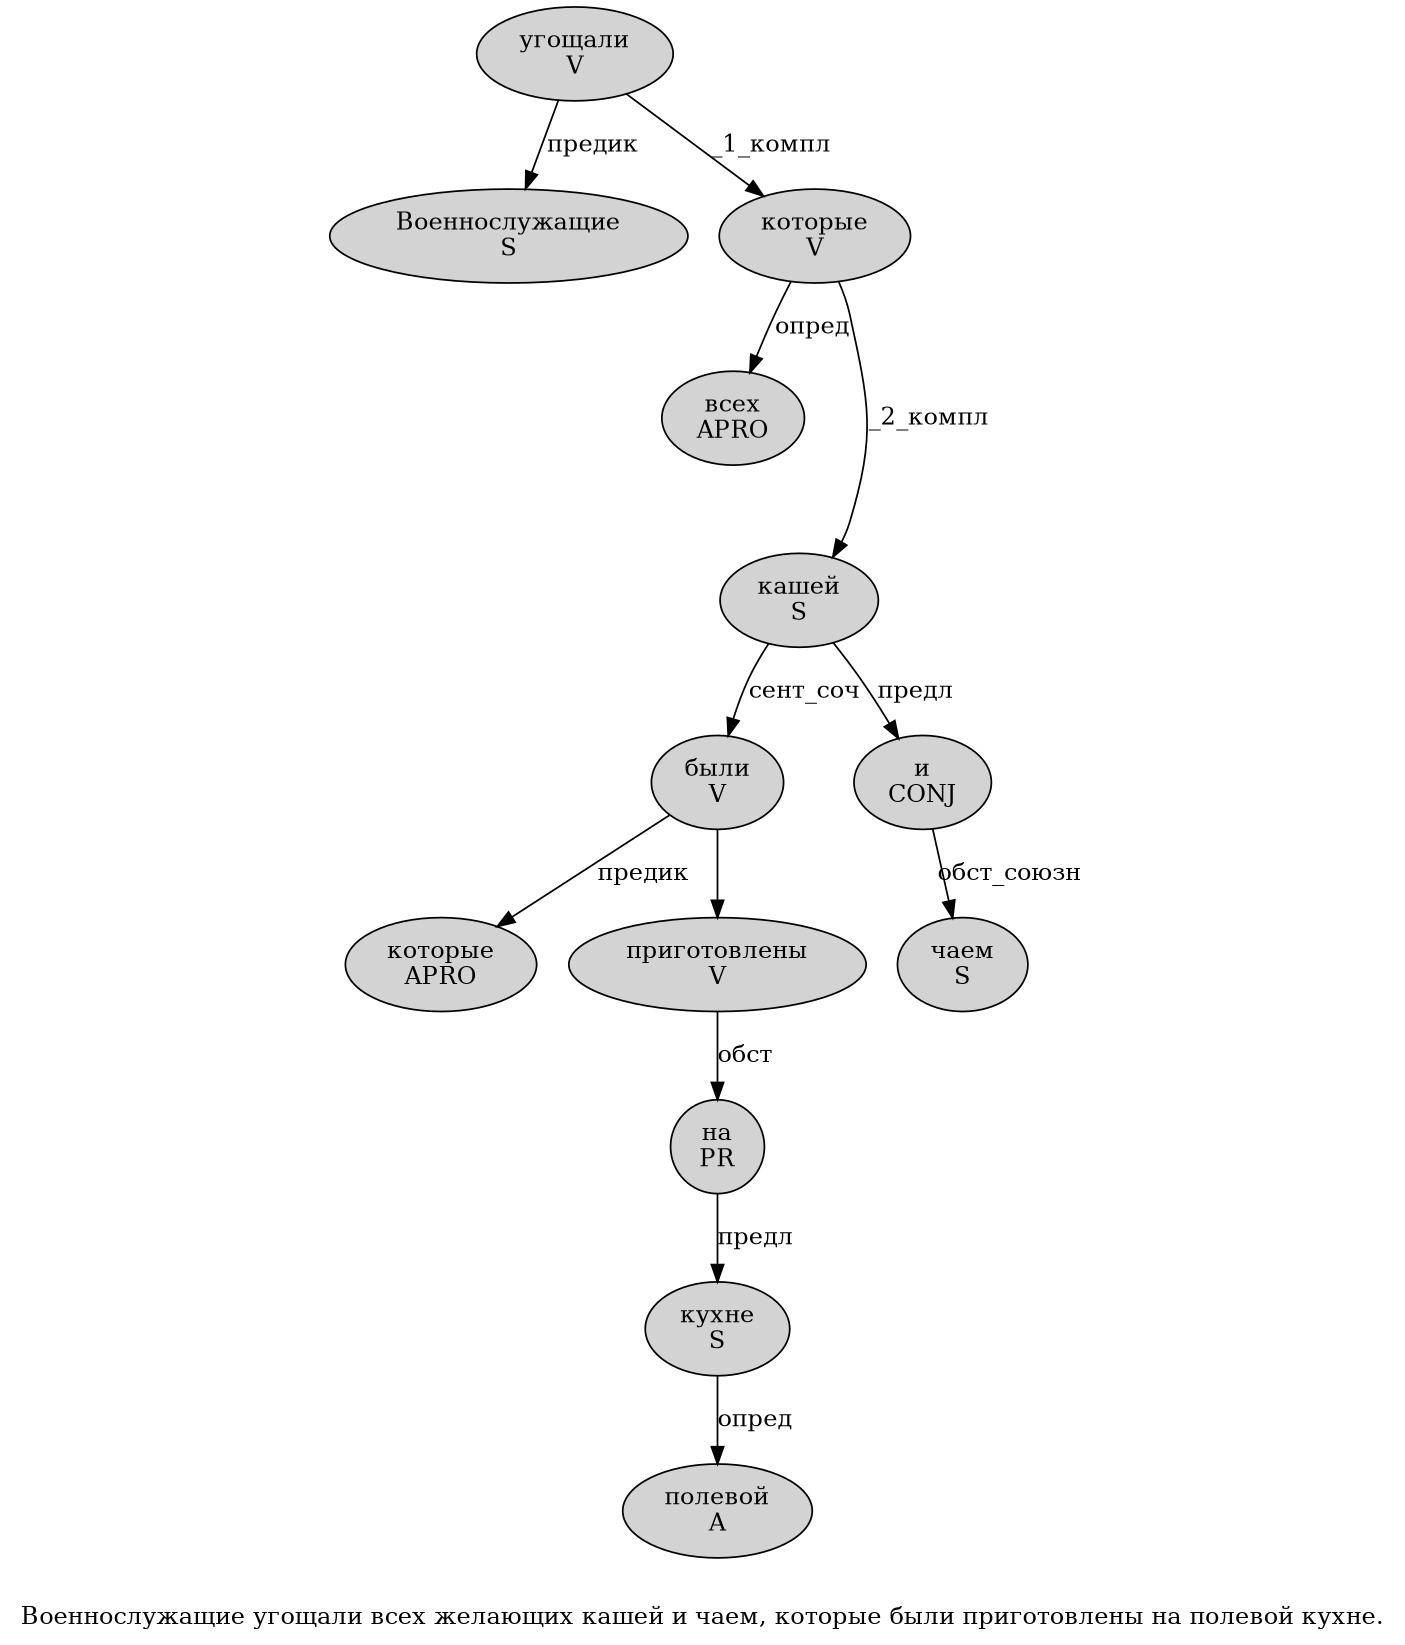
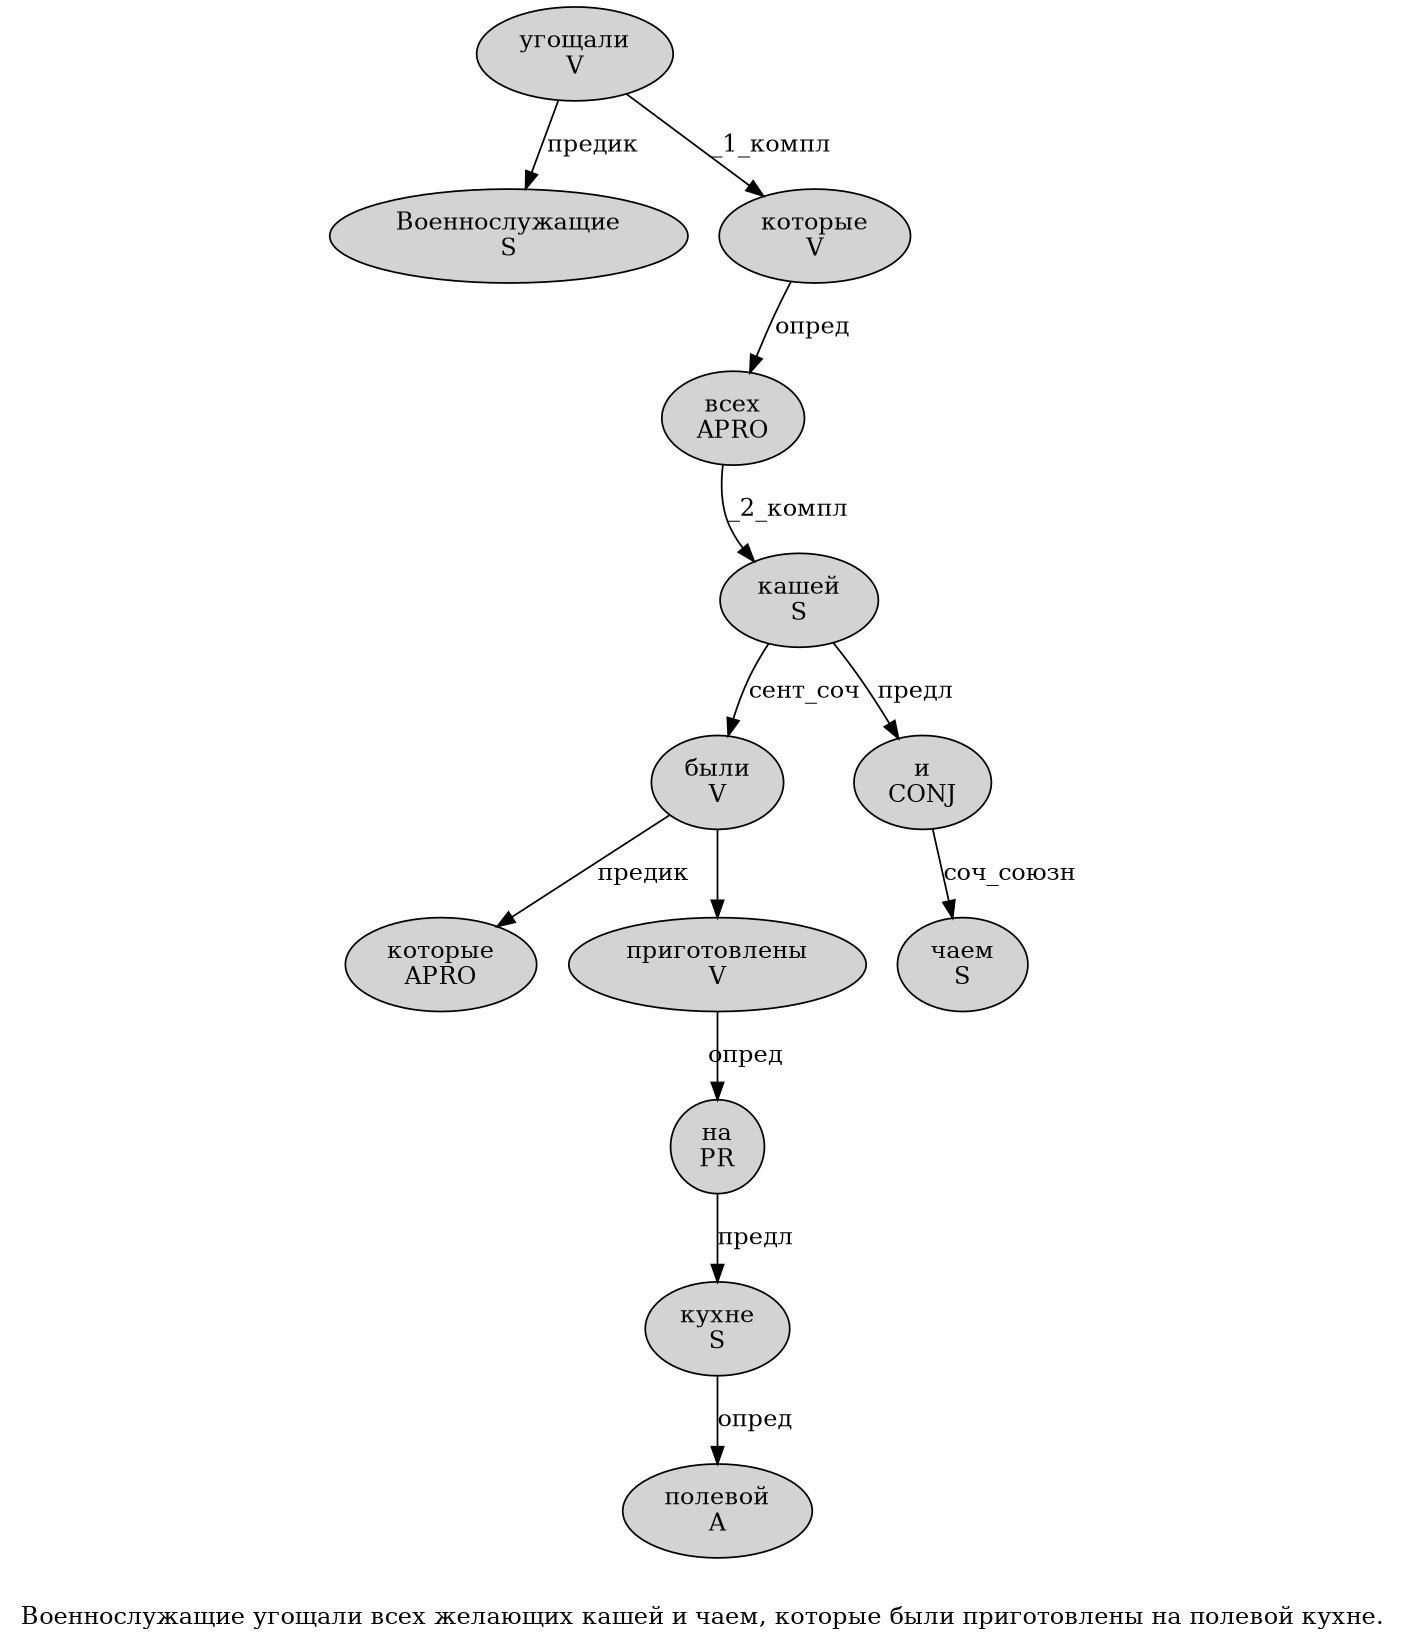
edge "которые V" -> "кашей S": now "всех APRO" -> "кашей S"
edge "и CONJ" -> "чаем S": label "обст_союзн" -> "соч_союзн"
edge "приготовлены V" -> "на PR": label "обст" -> "опред"
